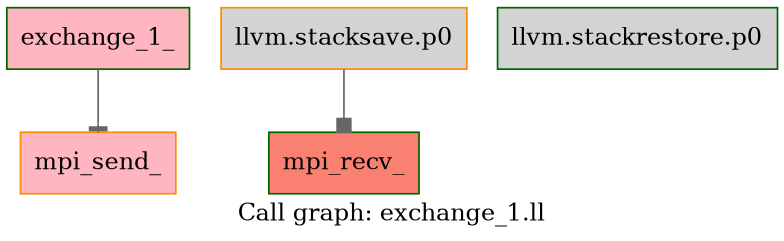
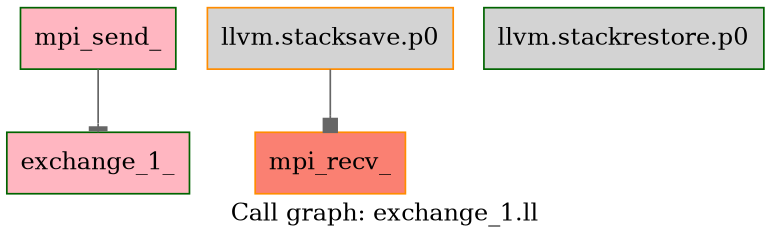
edge "exchange_1_" -> "mpi_send_": reversed
node "mpi_send_": color darkorange -> darkgreen
node "mpi_recv_": color darkgreen -> darkorange
